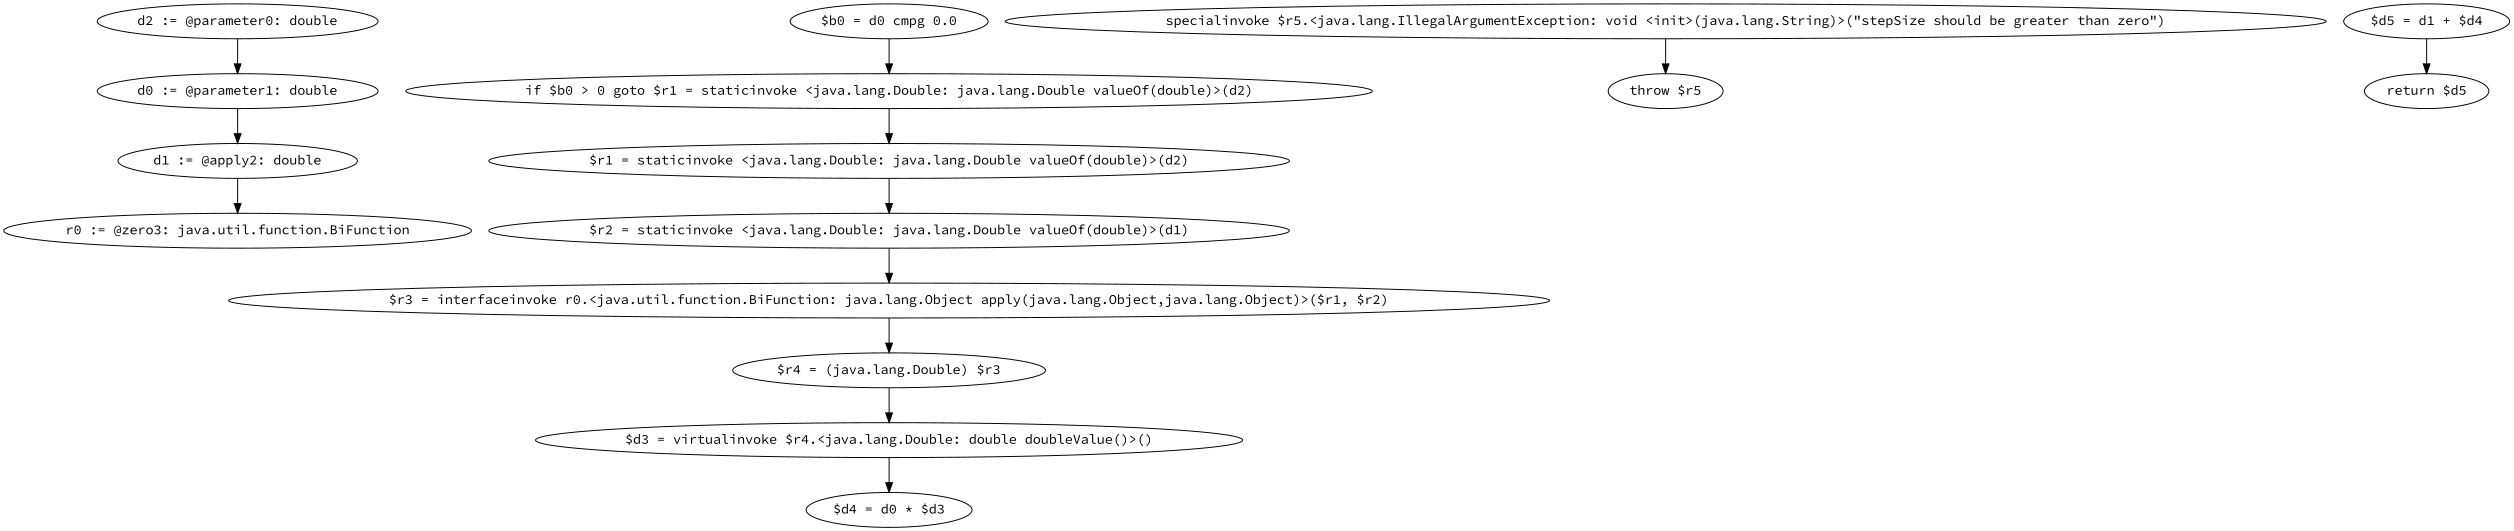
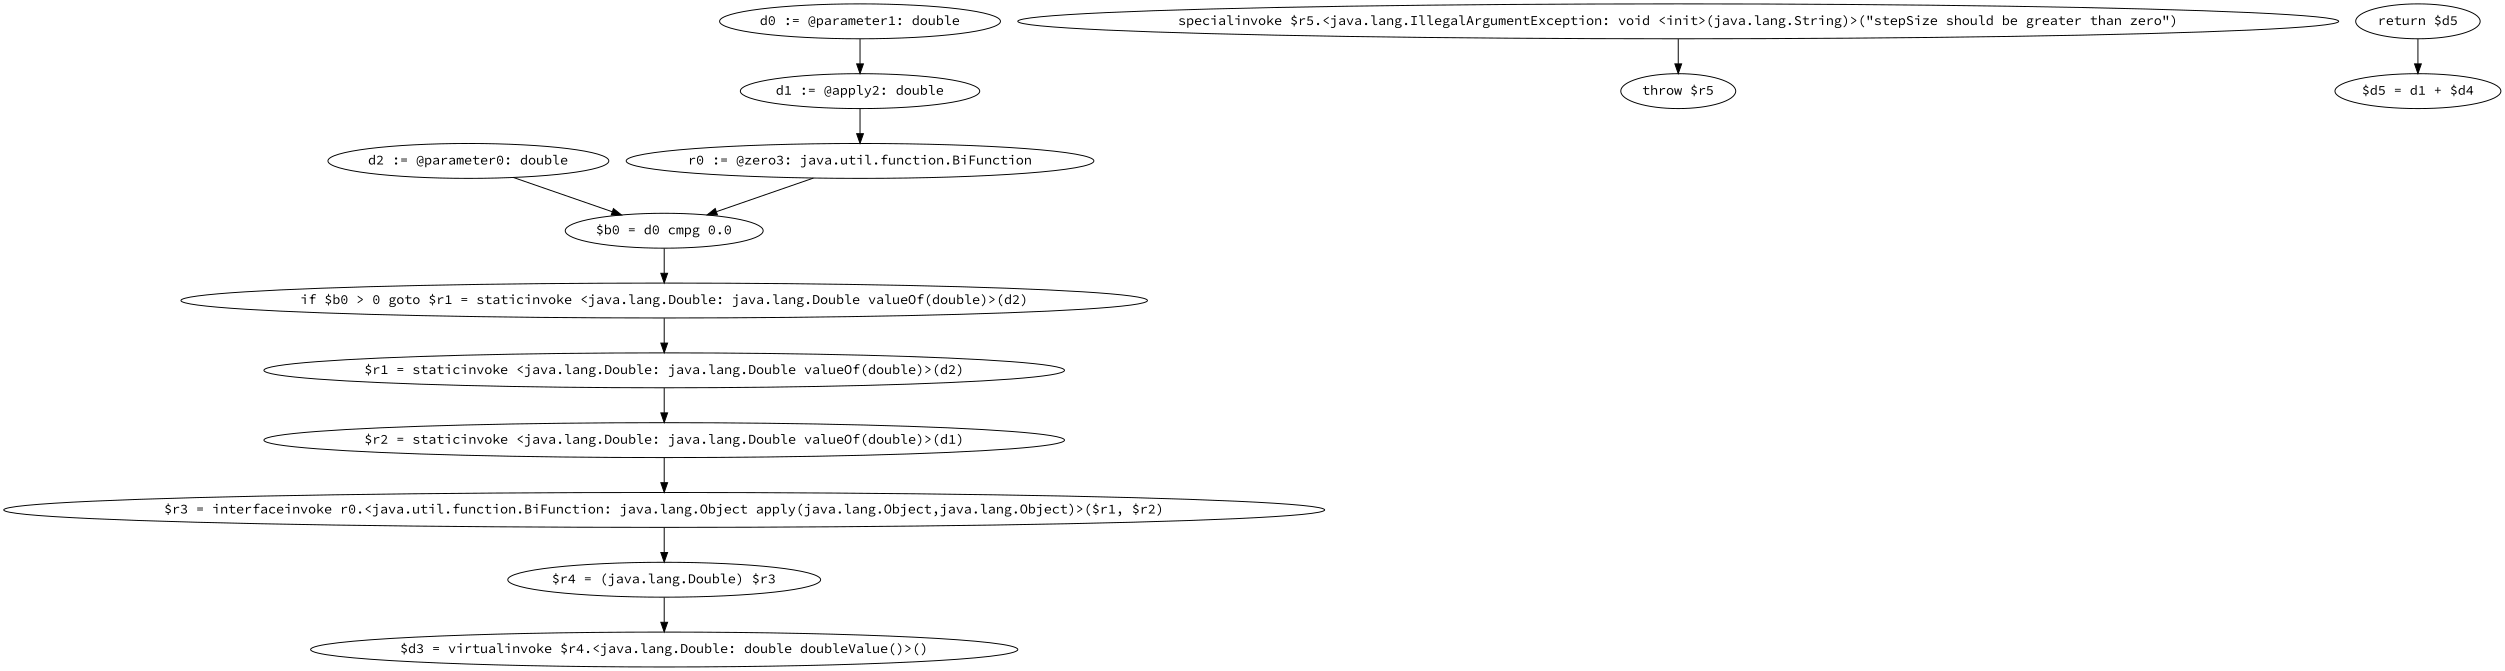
edge "d2 := @parameter0: double" -> "d0 := @parameter1: double": now "d2 := @parameter0: double" -> "$b0 = d0 cmpg 0.0"
edge "$d5 = d1 + $d4" -> "return $d5": reversed
edge "r0 := @zero3: java.util.function.BiFunction" -> "$b0 = d0 cmpg 0.0": added
node "$d4 = d0 * $d3": removed
